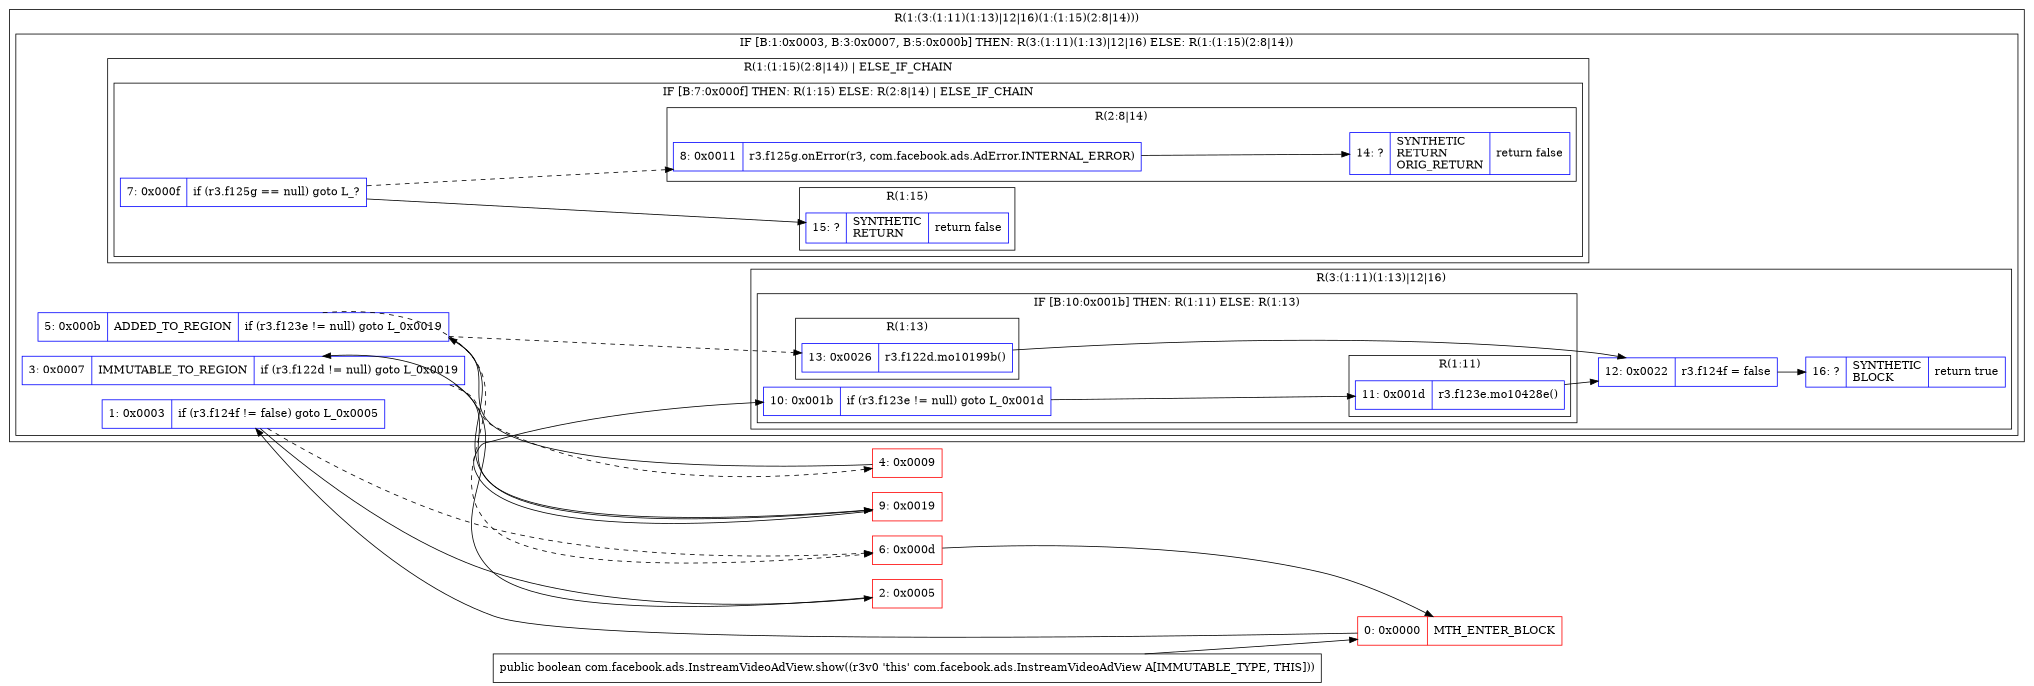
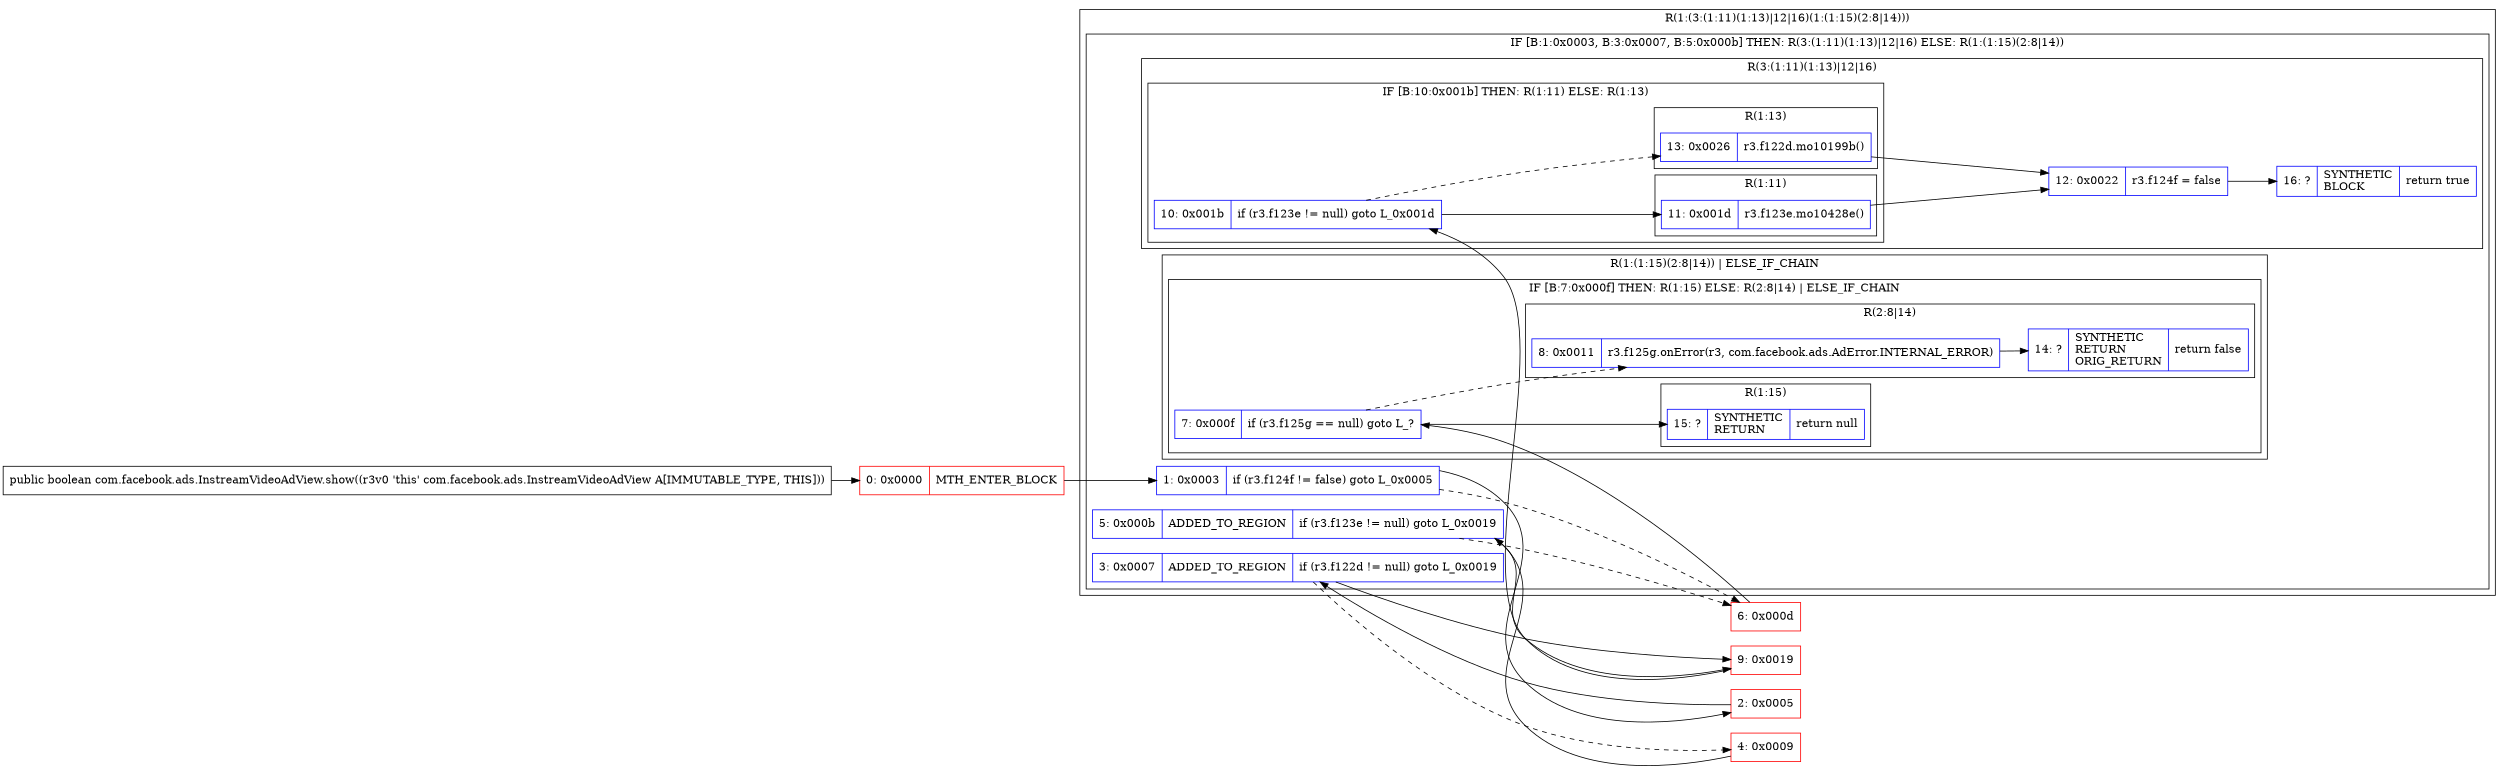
node "15: ?": text "return false" -> "return null"
edge "5: 0x000b" -> "13: 0x0026": now "10: 0x001b" -> "13: 0x0026"
node "3: 0x0007": text "IMMUTABLE_TO_REGION" -> "ADDED_TO_REGION"
edge "6: 0x000d" -> "0: 0x0000": now "6: 0x000d" -> "7: 0x000f"
